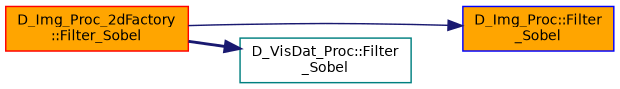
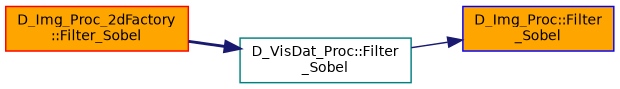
edge "D_Img_Proc_2dFactory ::Filter_Sobel" -> "D_Img_Proc::Filter _Sobel": now "D_VisDat_Proc::Filter _Sobel" -> "D_Img_Proc::Filter _Sobel"
